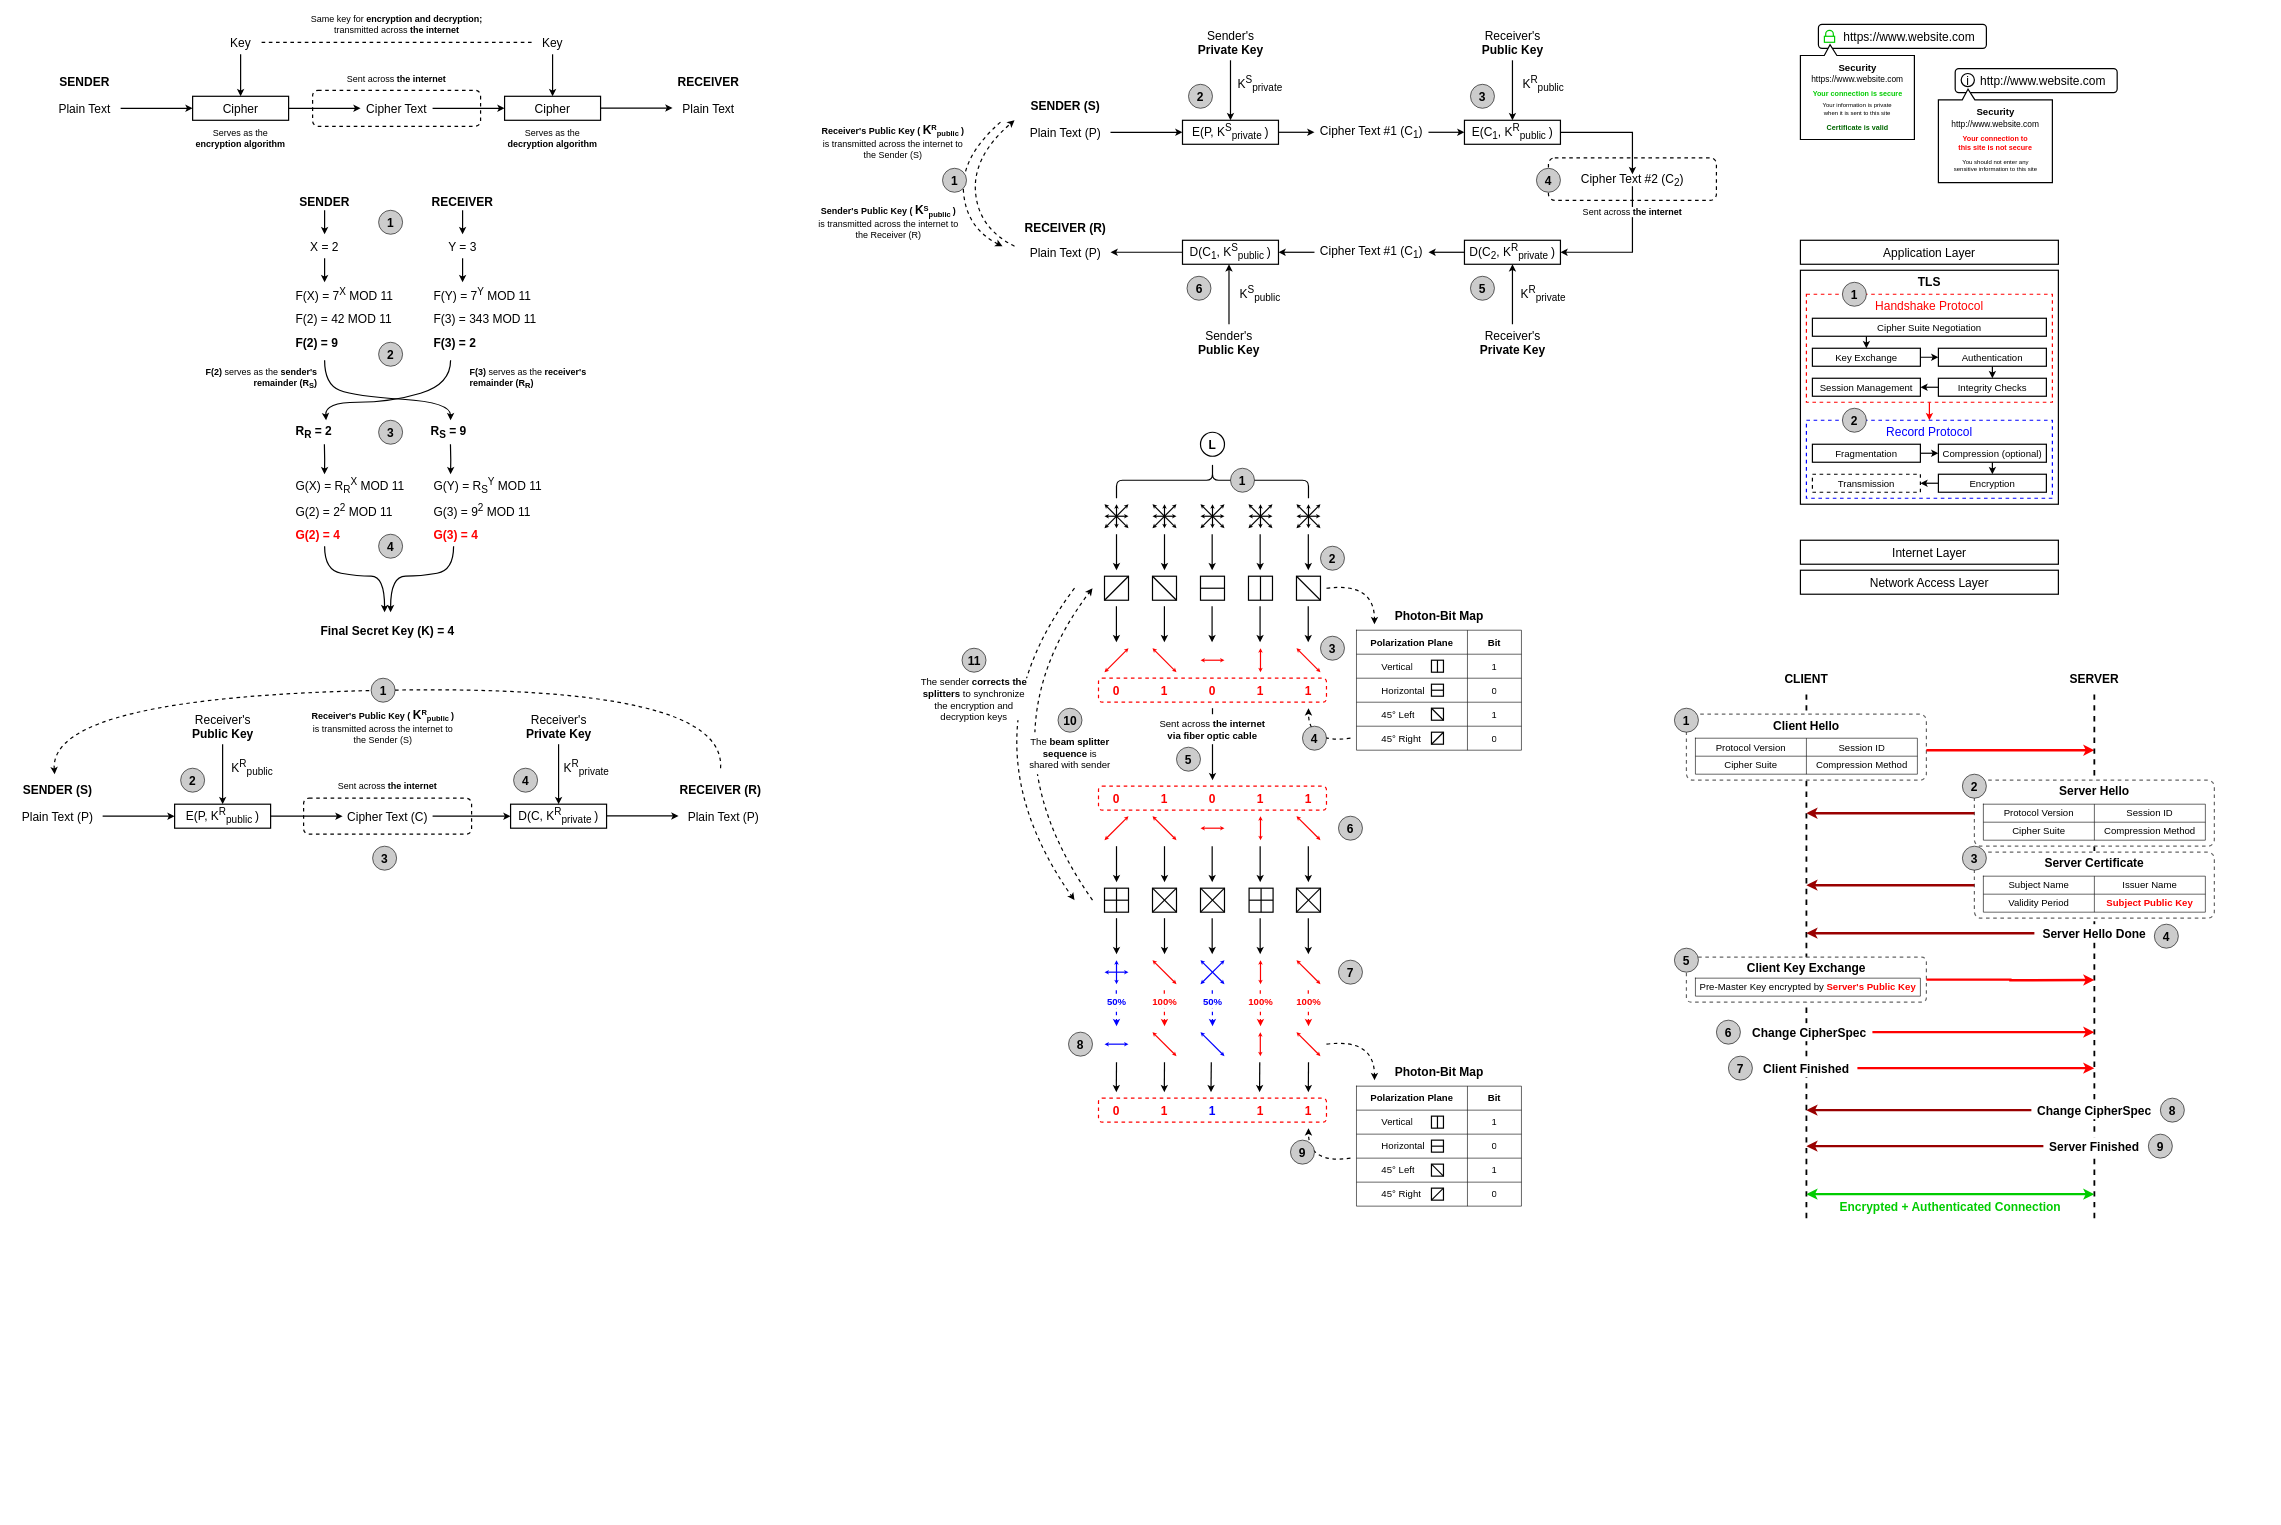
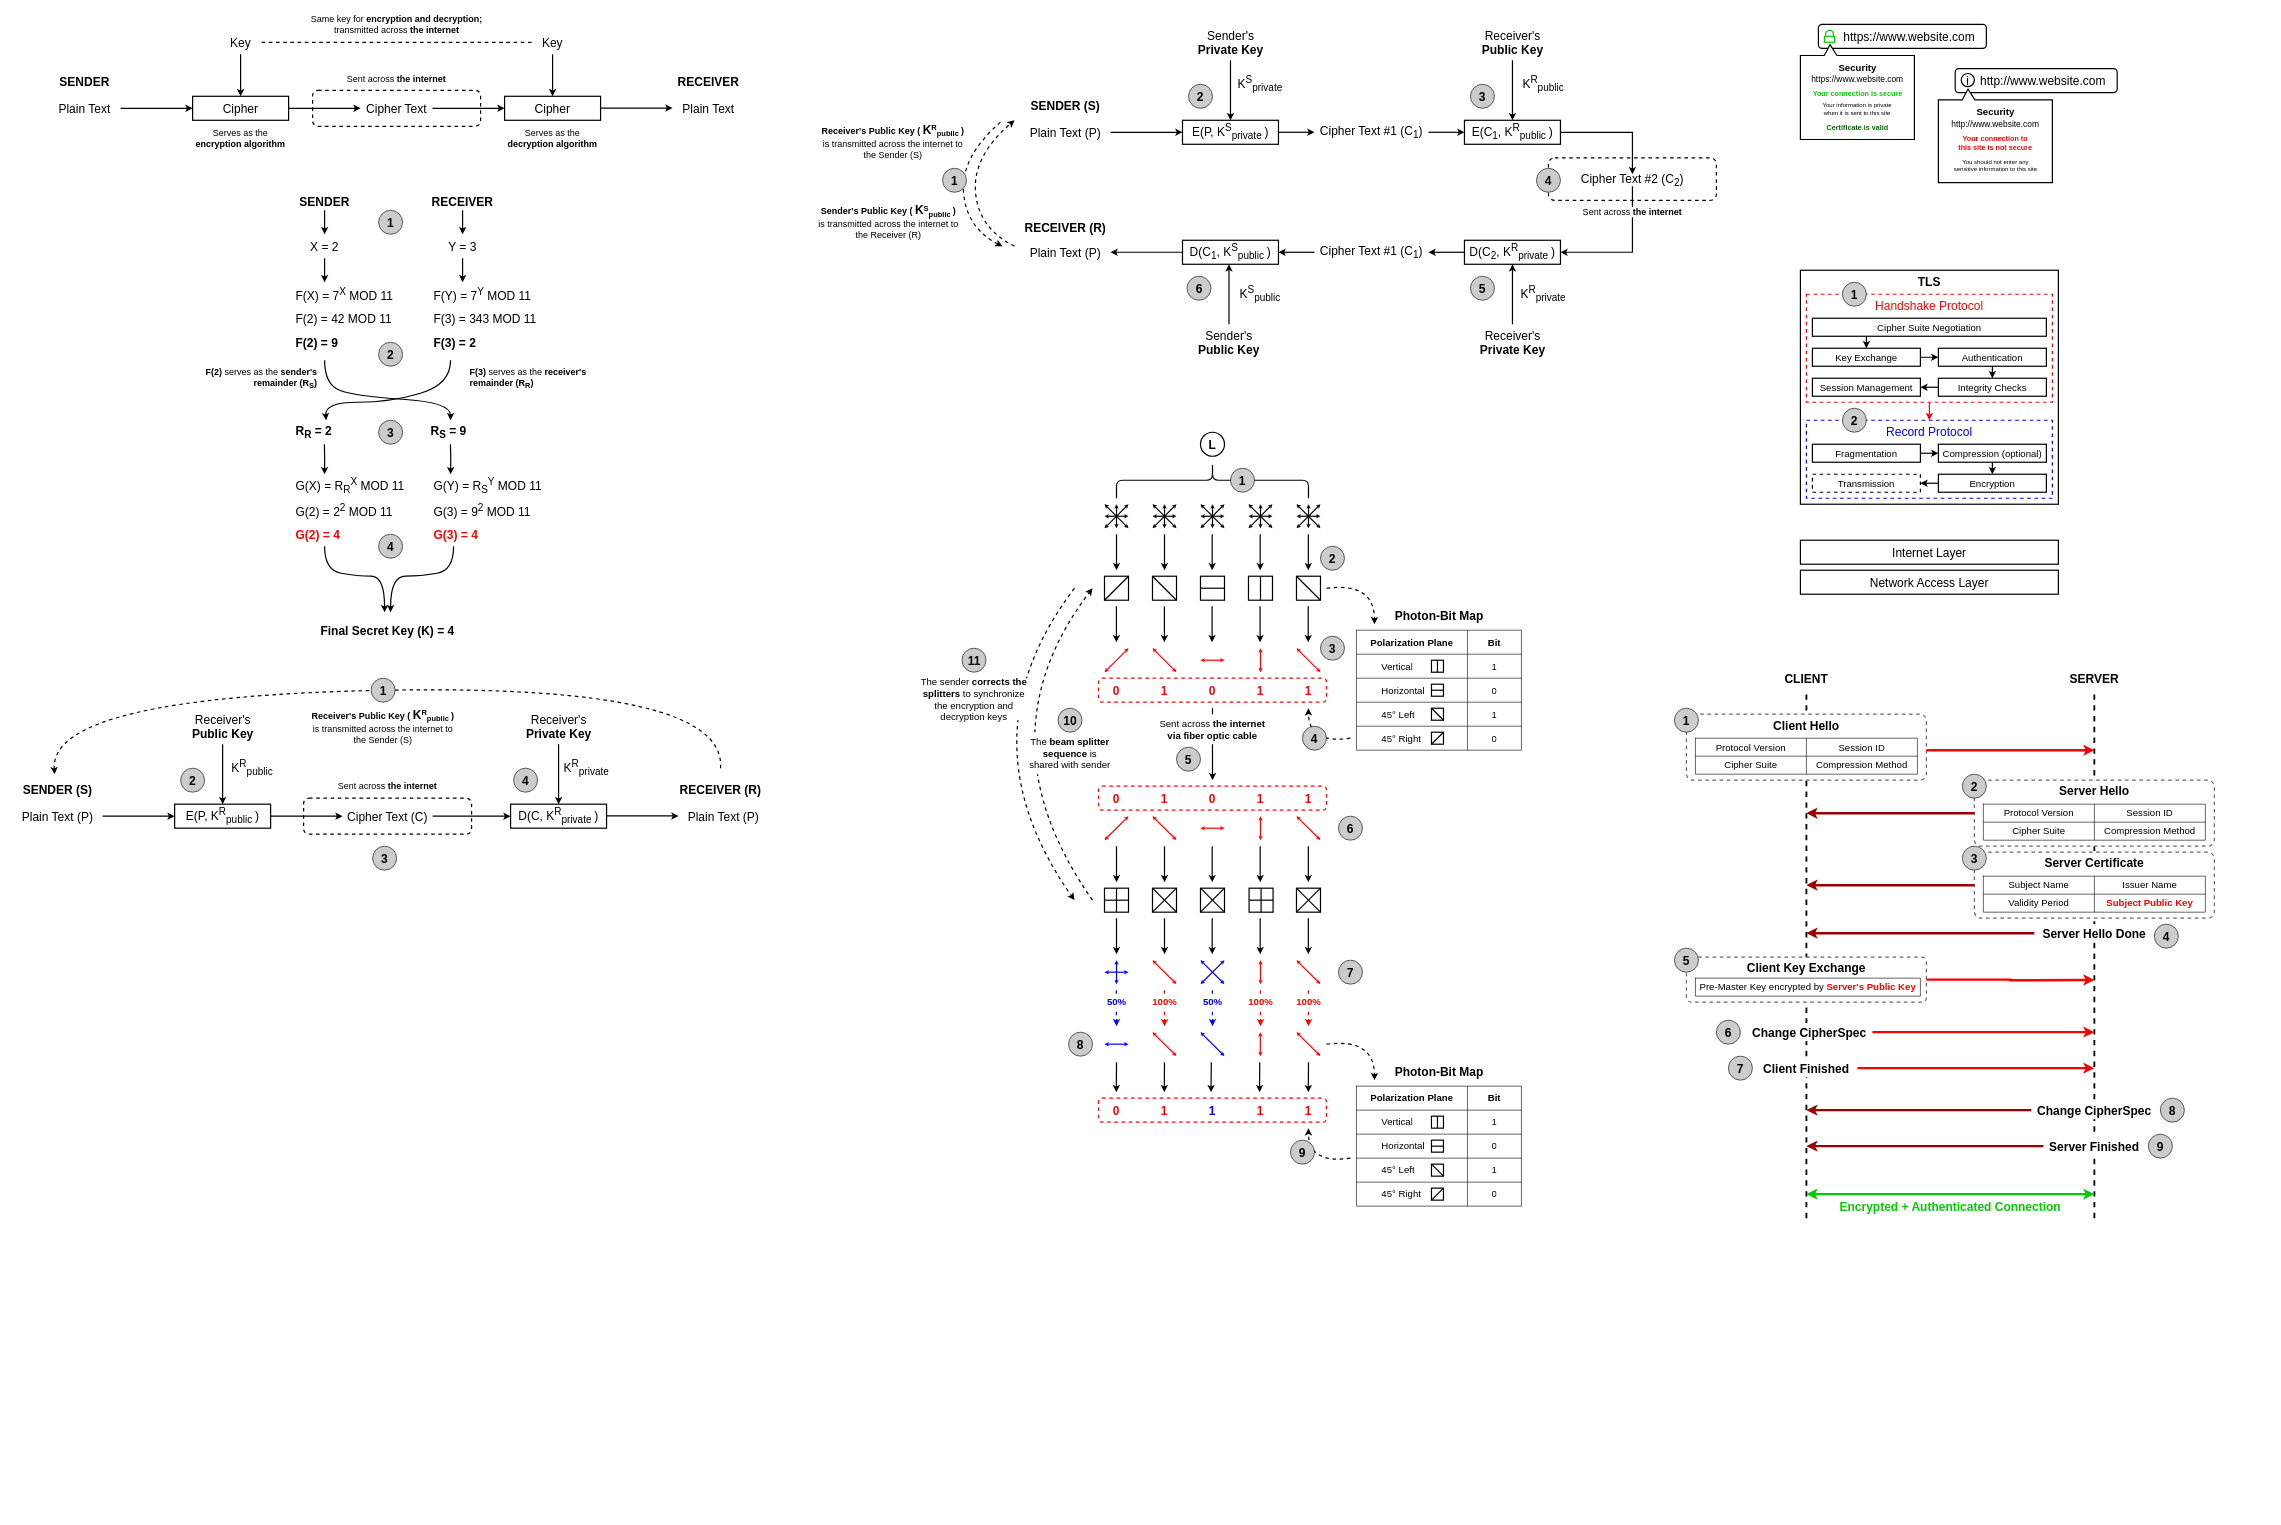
node "Application Layer": removed
